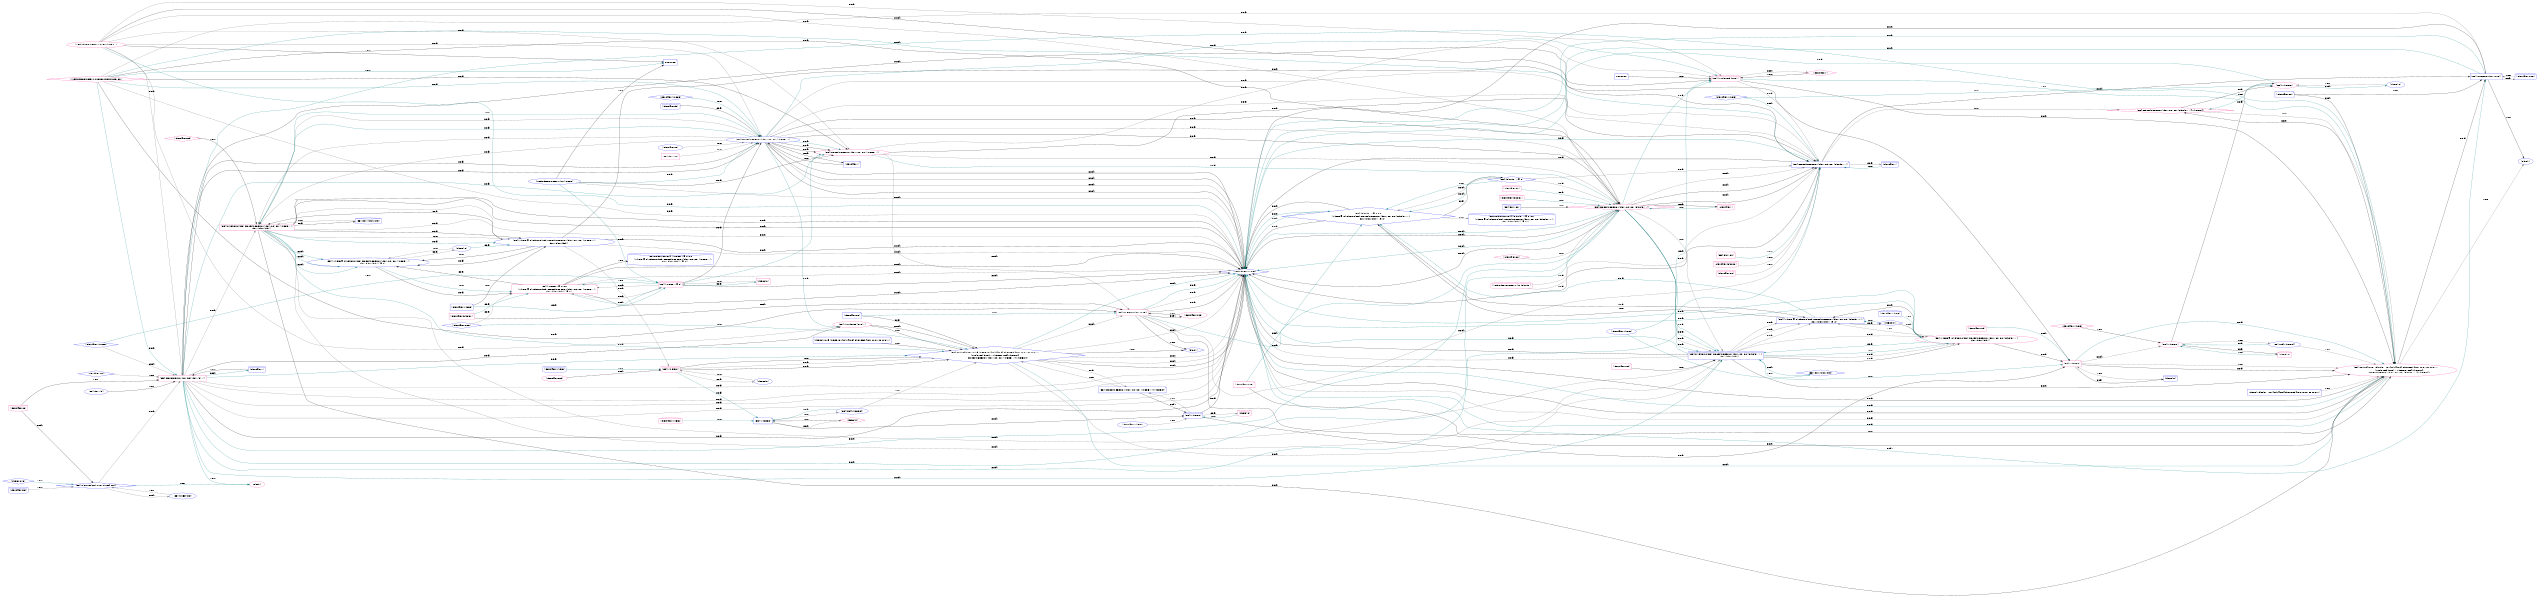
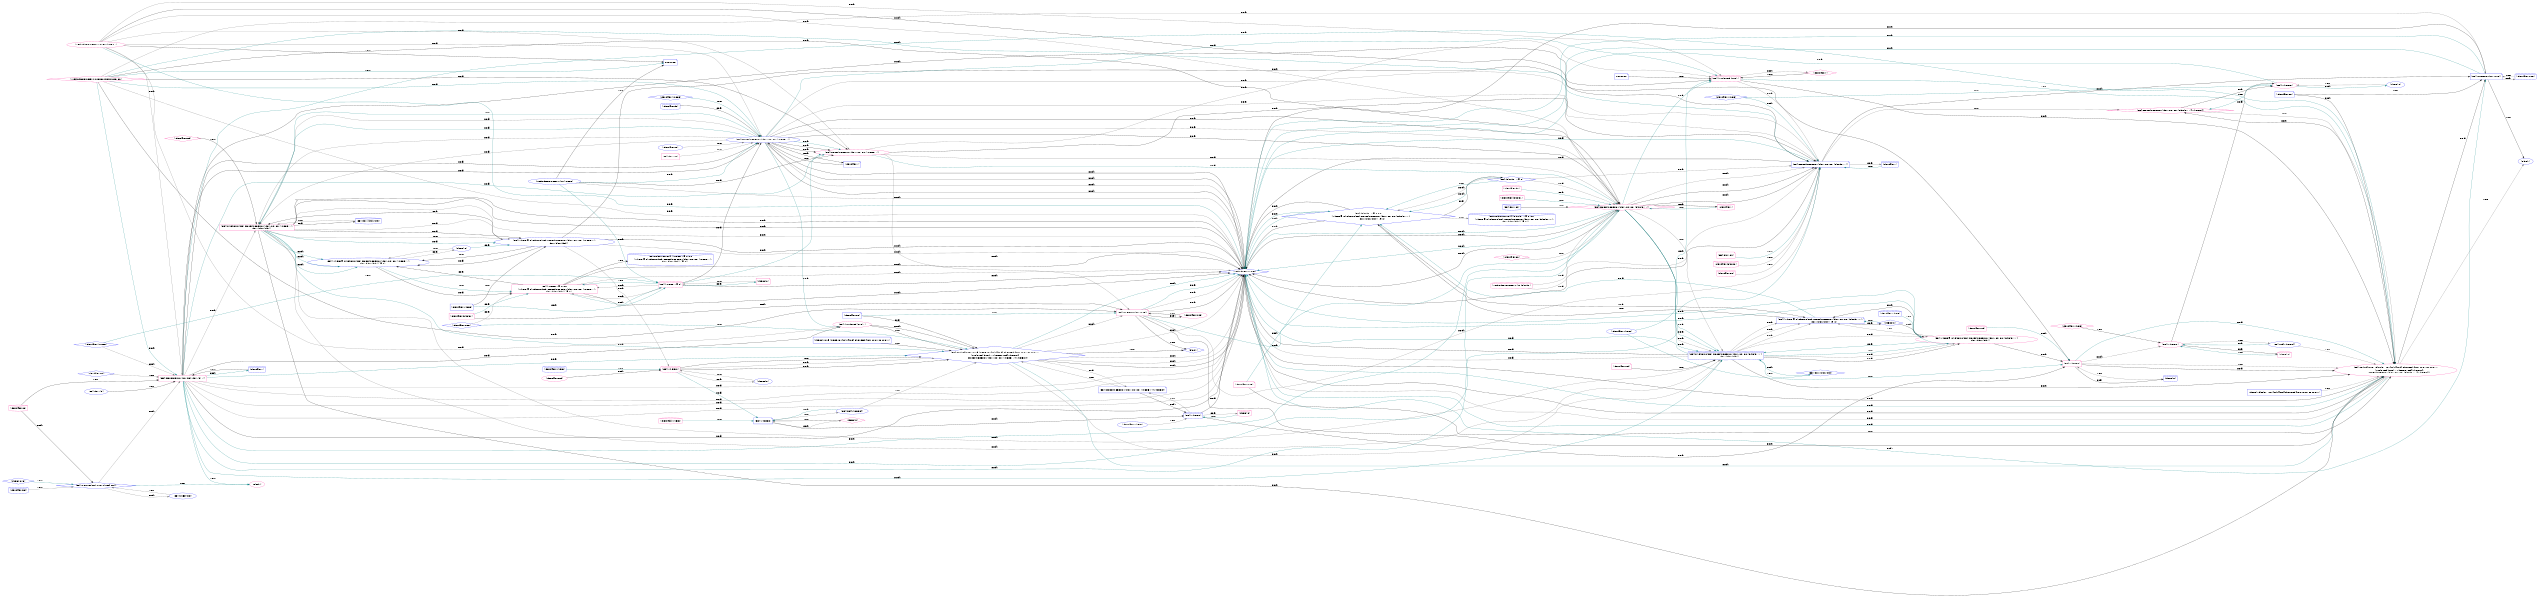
edge "(Call,memset(std, 178, sizeof std))" -> "(Call,standard_row(pp, std, dp->id, y))": label "DDG: " -> "CFG: "
